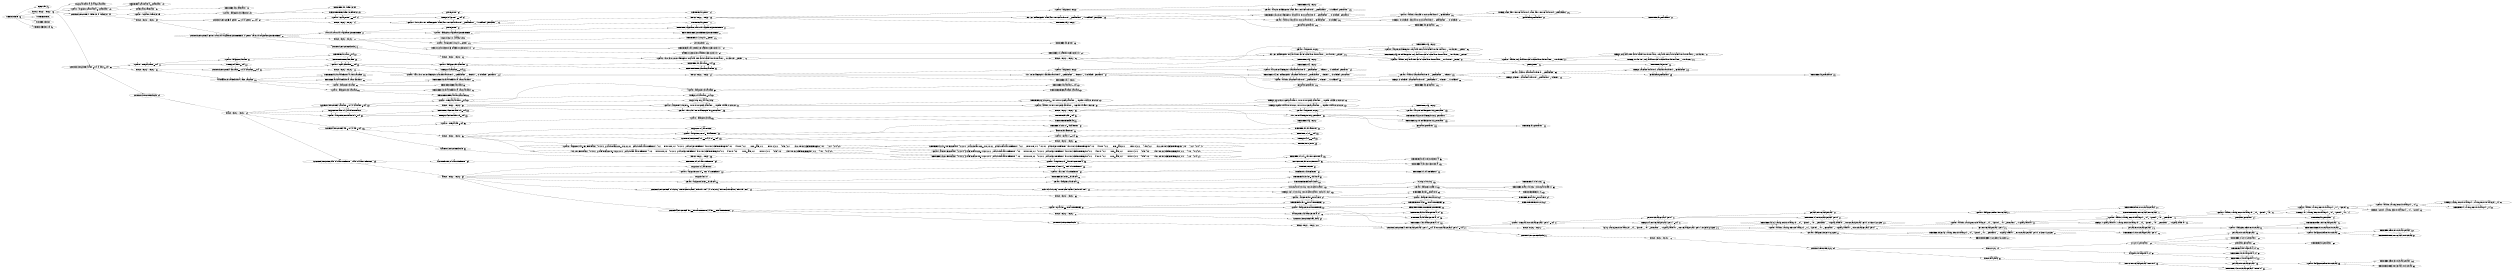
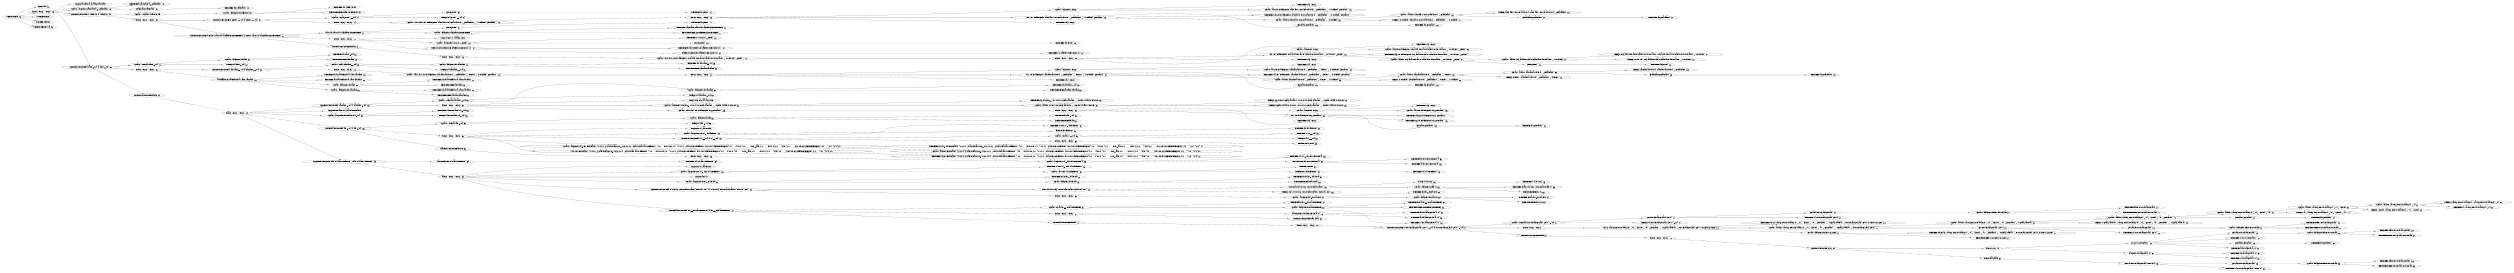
node "(LITERAL,null,file != null)": added
